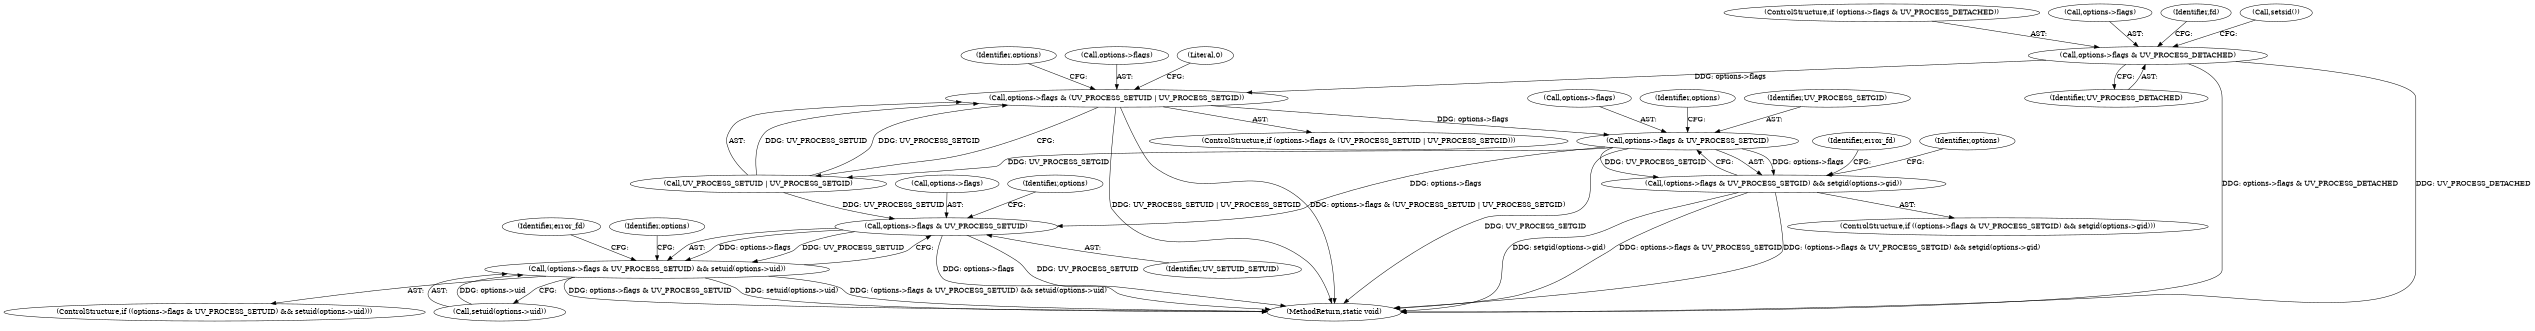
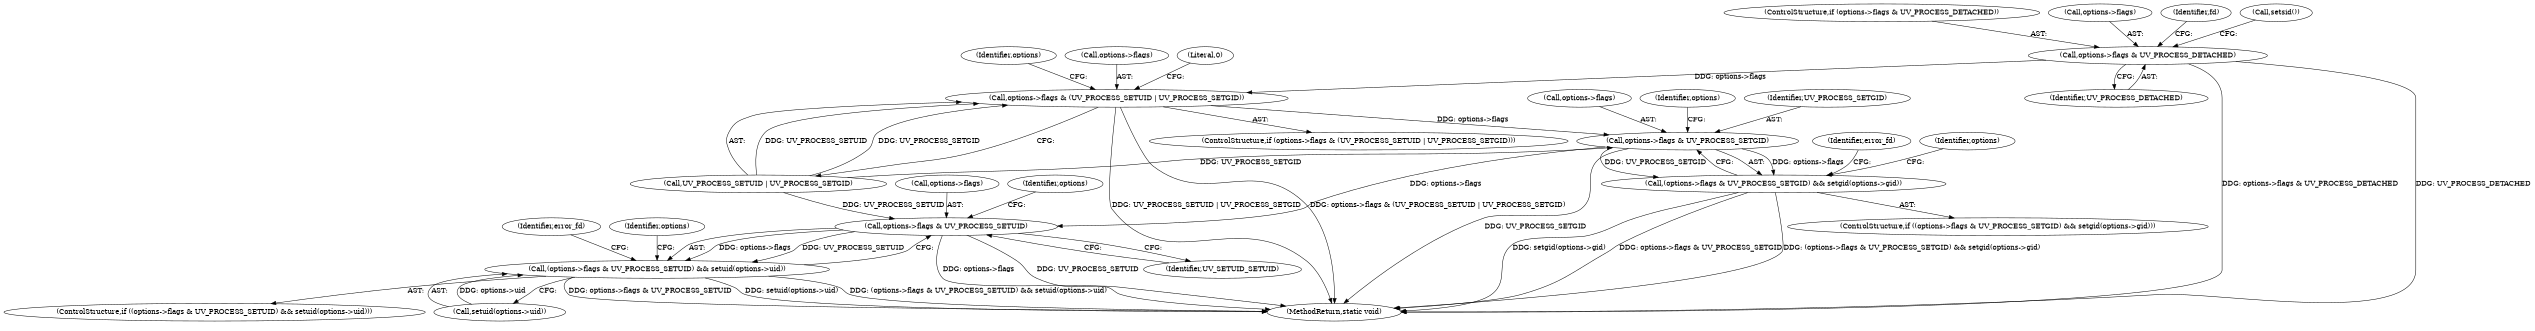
edge "(Call,options->flags & UV_PROCESS_SETGID)" -> "(Call,UV_PROCESS_SETUID | UV_PROCESS_SETGID)": reversed
edge "(Call,options->flags & UV_PROCESS_SETUID)" -> "(Identifier,UV_SETUID_SETUID)": added, label "CFG:"
edge "(Identifier,UV_SETUID_SETUID)" -> "(Call,options->flags & UV_PROCESS_SETUID)": label "AST: " -> "CFG: "
